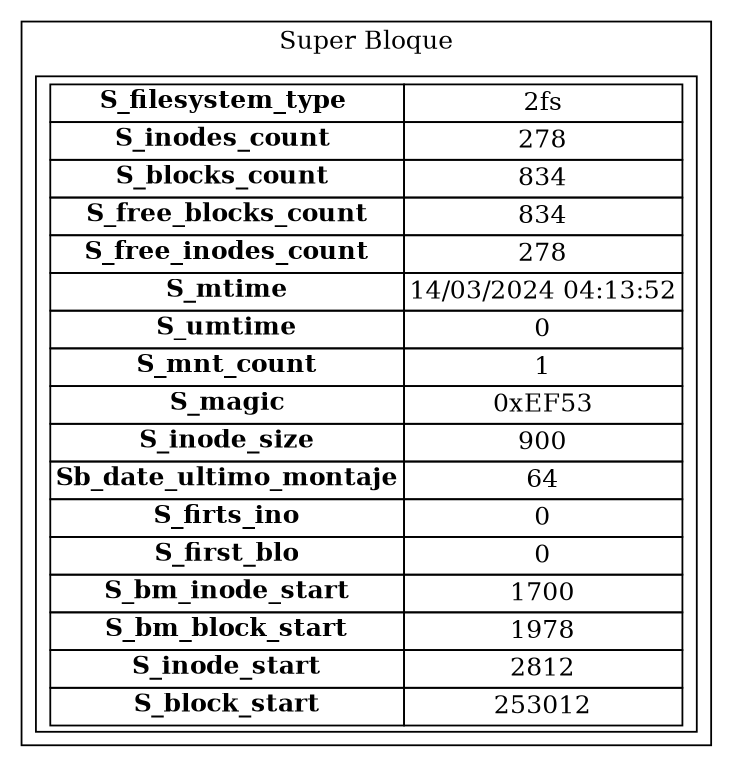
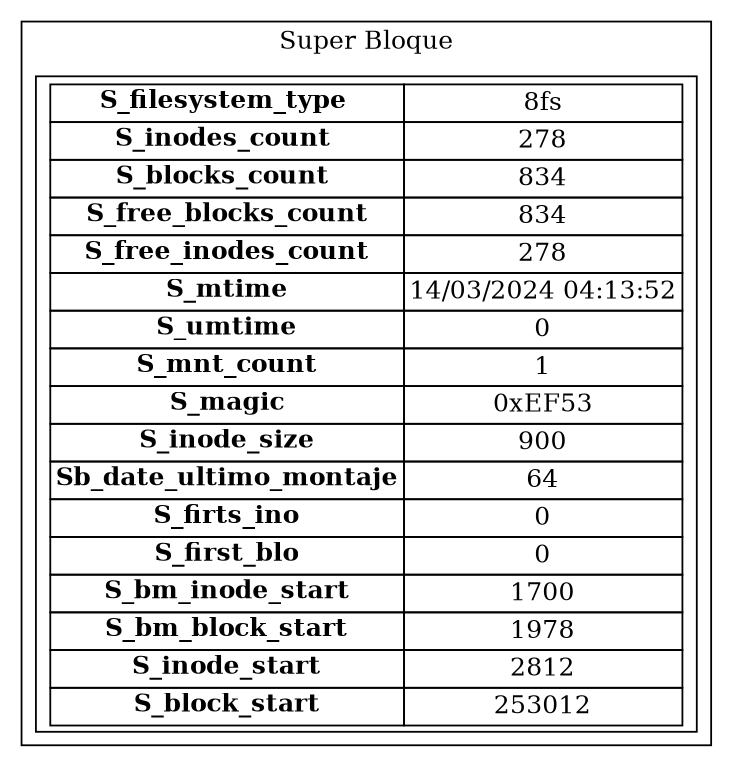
node "S_filesystem_type": text "2fs" -> "8fs"
